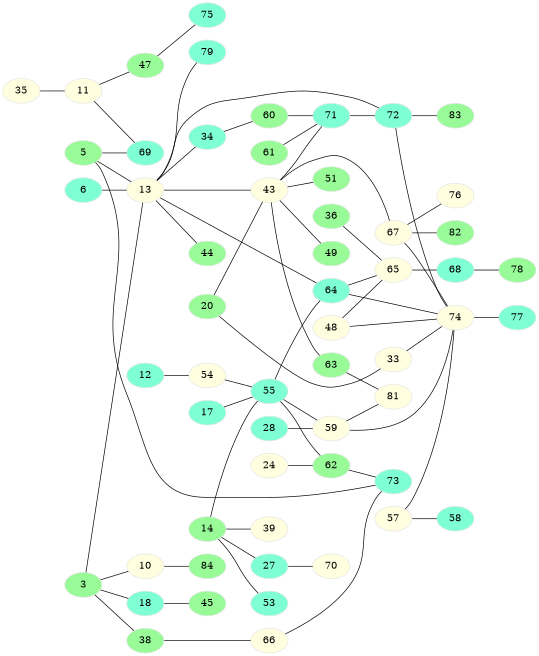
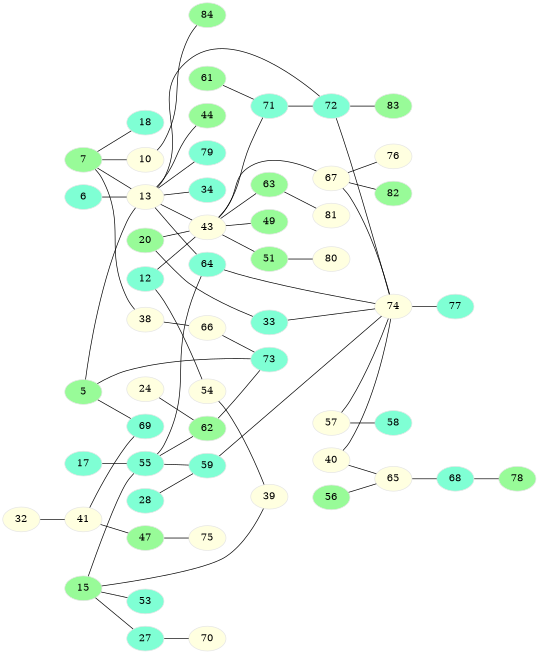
node "75": fillcolor aquamarine -> lightyellow
node "35": label "35" -> "32"
node "11": label "11" -> "41"
node "60": removed
node "36": label "36" -> "56"
edge "43" -- "12": added
node "80": added
edge "65" -- "64": removed
node "48": label "48" -> "40"
node "33": fillcolor lightyellow -> aquamarine
edge "54" -- "55": now "54" -- "39"
edge "81" -- "59": removed
node "59": fillcolor lightyellow -> aquamarine
node "14": label "14" -> "15"
node "3": label "3" -> "7"
node "45": removed
node "38": fillcolor palegreen -> lightyellow
